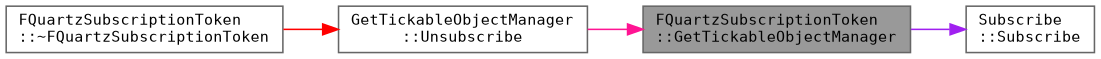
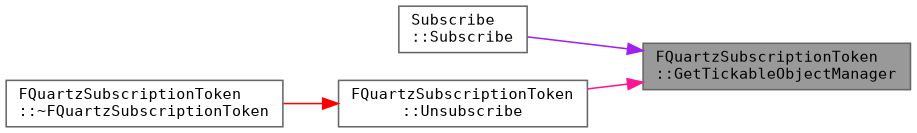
node "GetTickableObjectManager ::Unsubscribe": label "GetTickableObjectManager ::Unsubscribe" -> "FQuartzSubscriptionToken ::Unsubscribe"
edge "FQuartzSubscriptionToken ::GetTickableObjectManager" -> "Subscribe ::Subscribe": reversed
